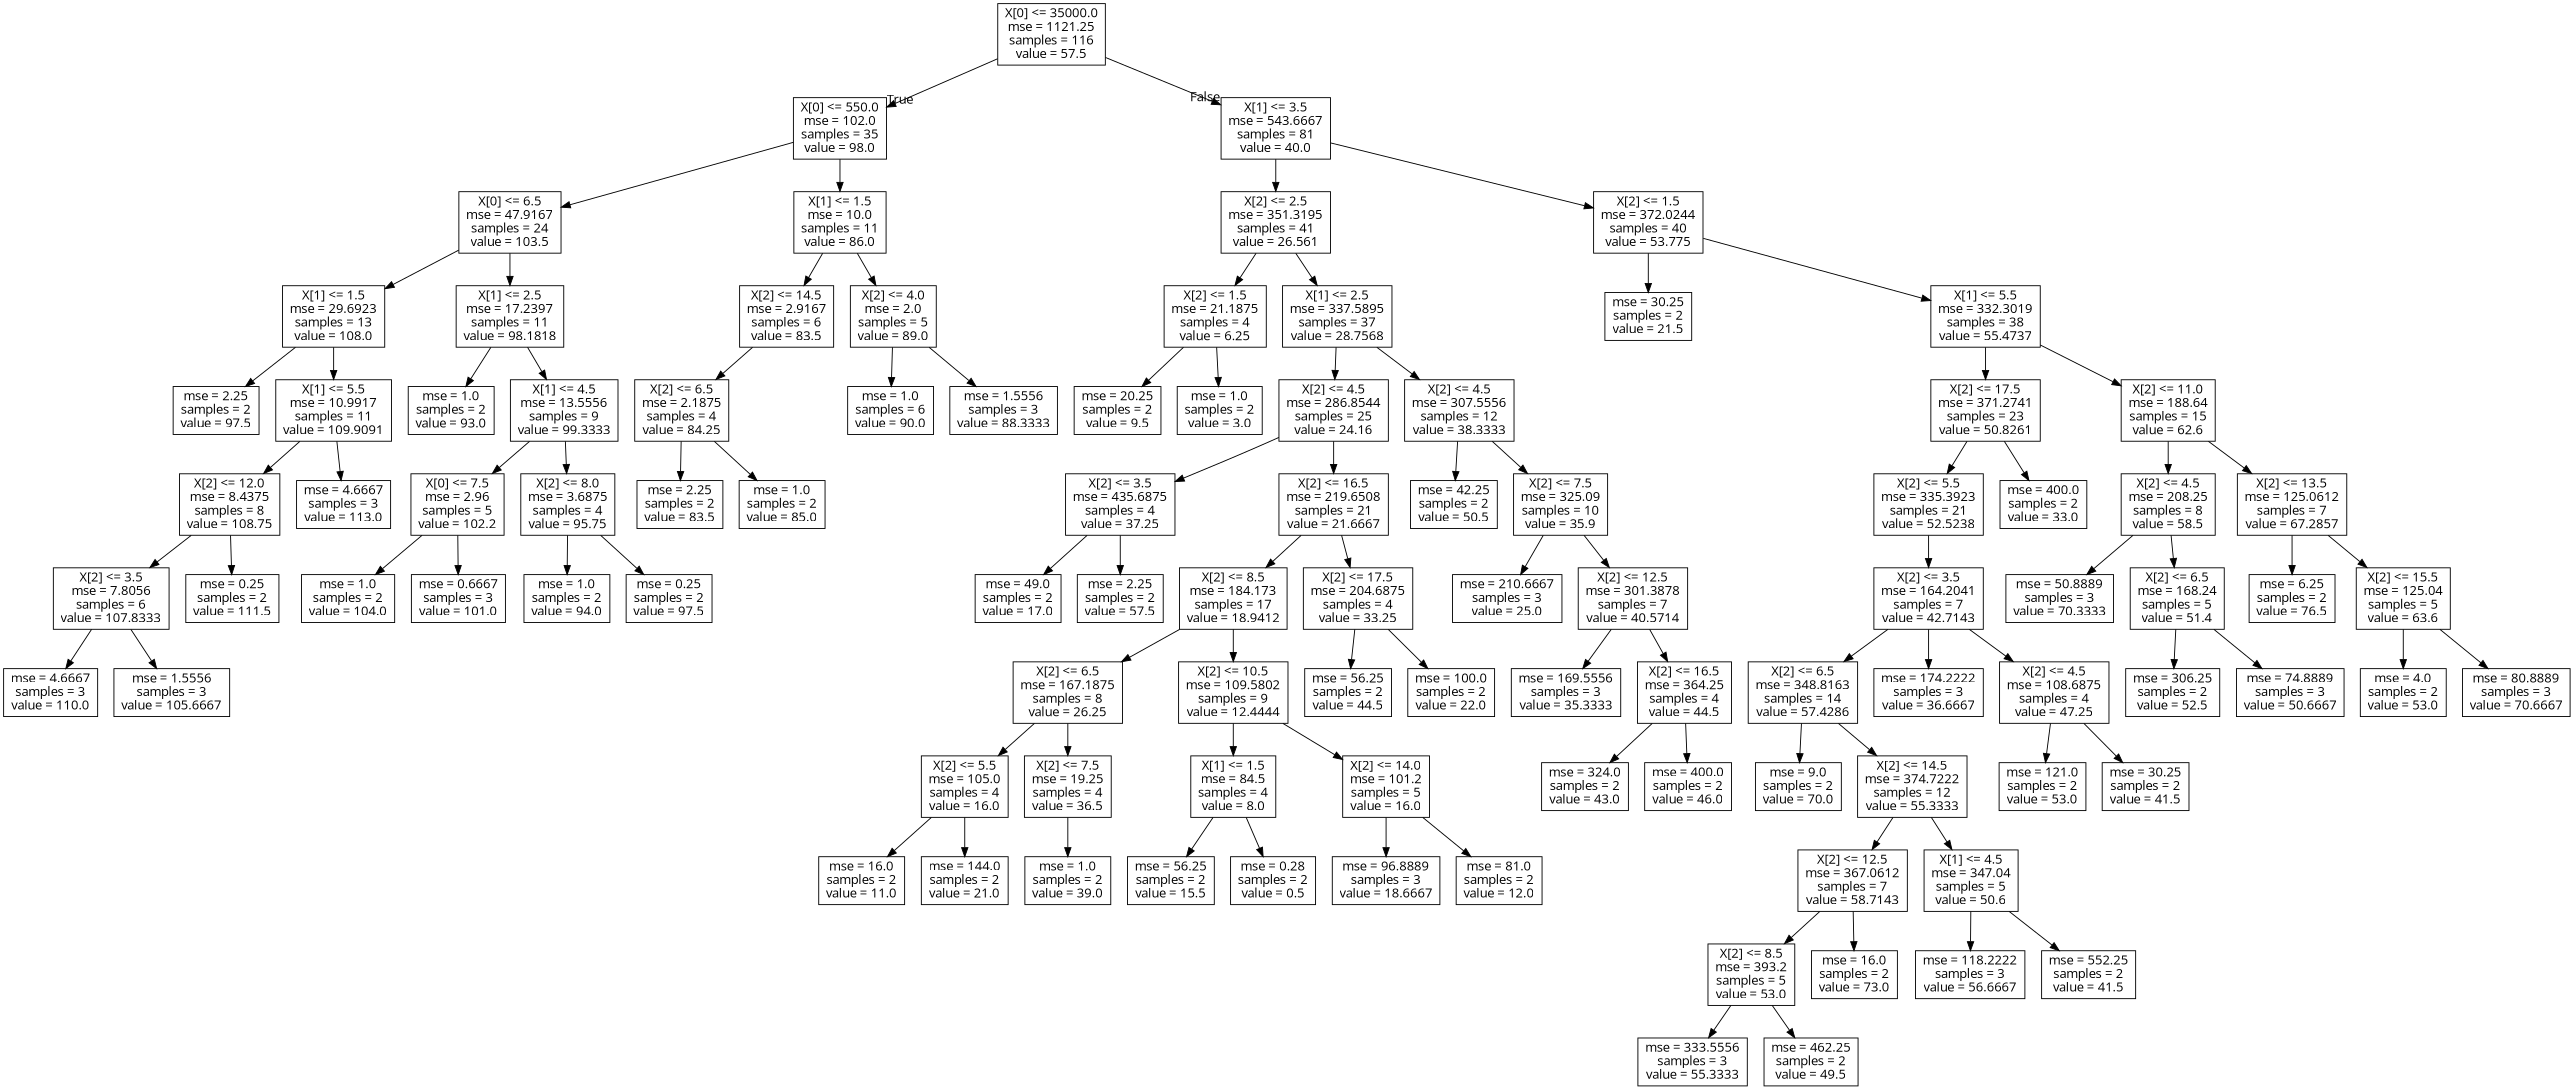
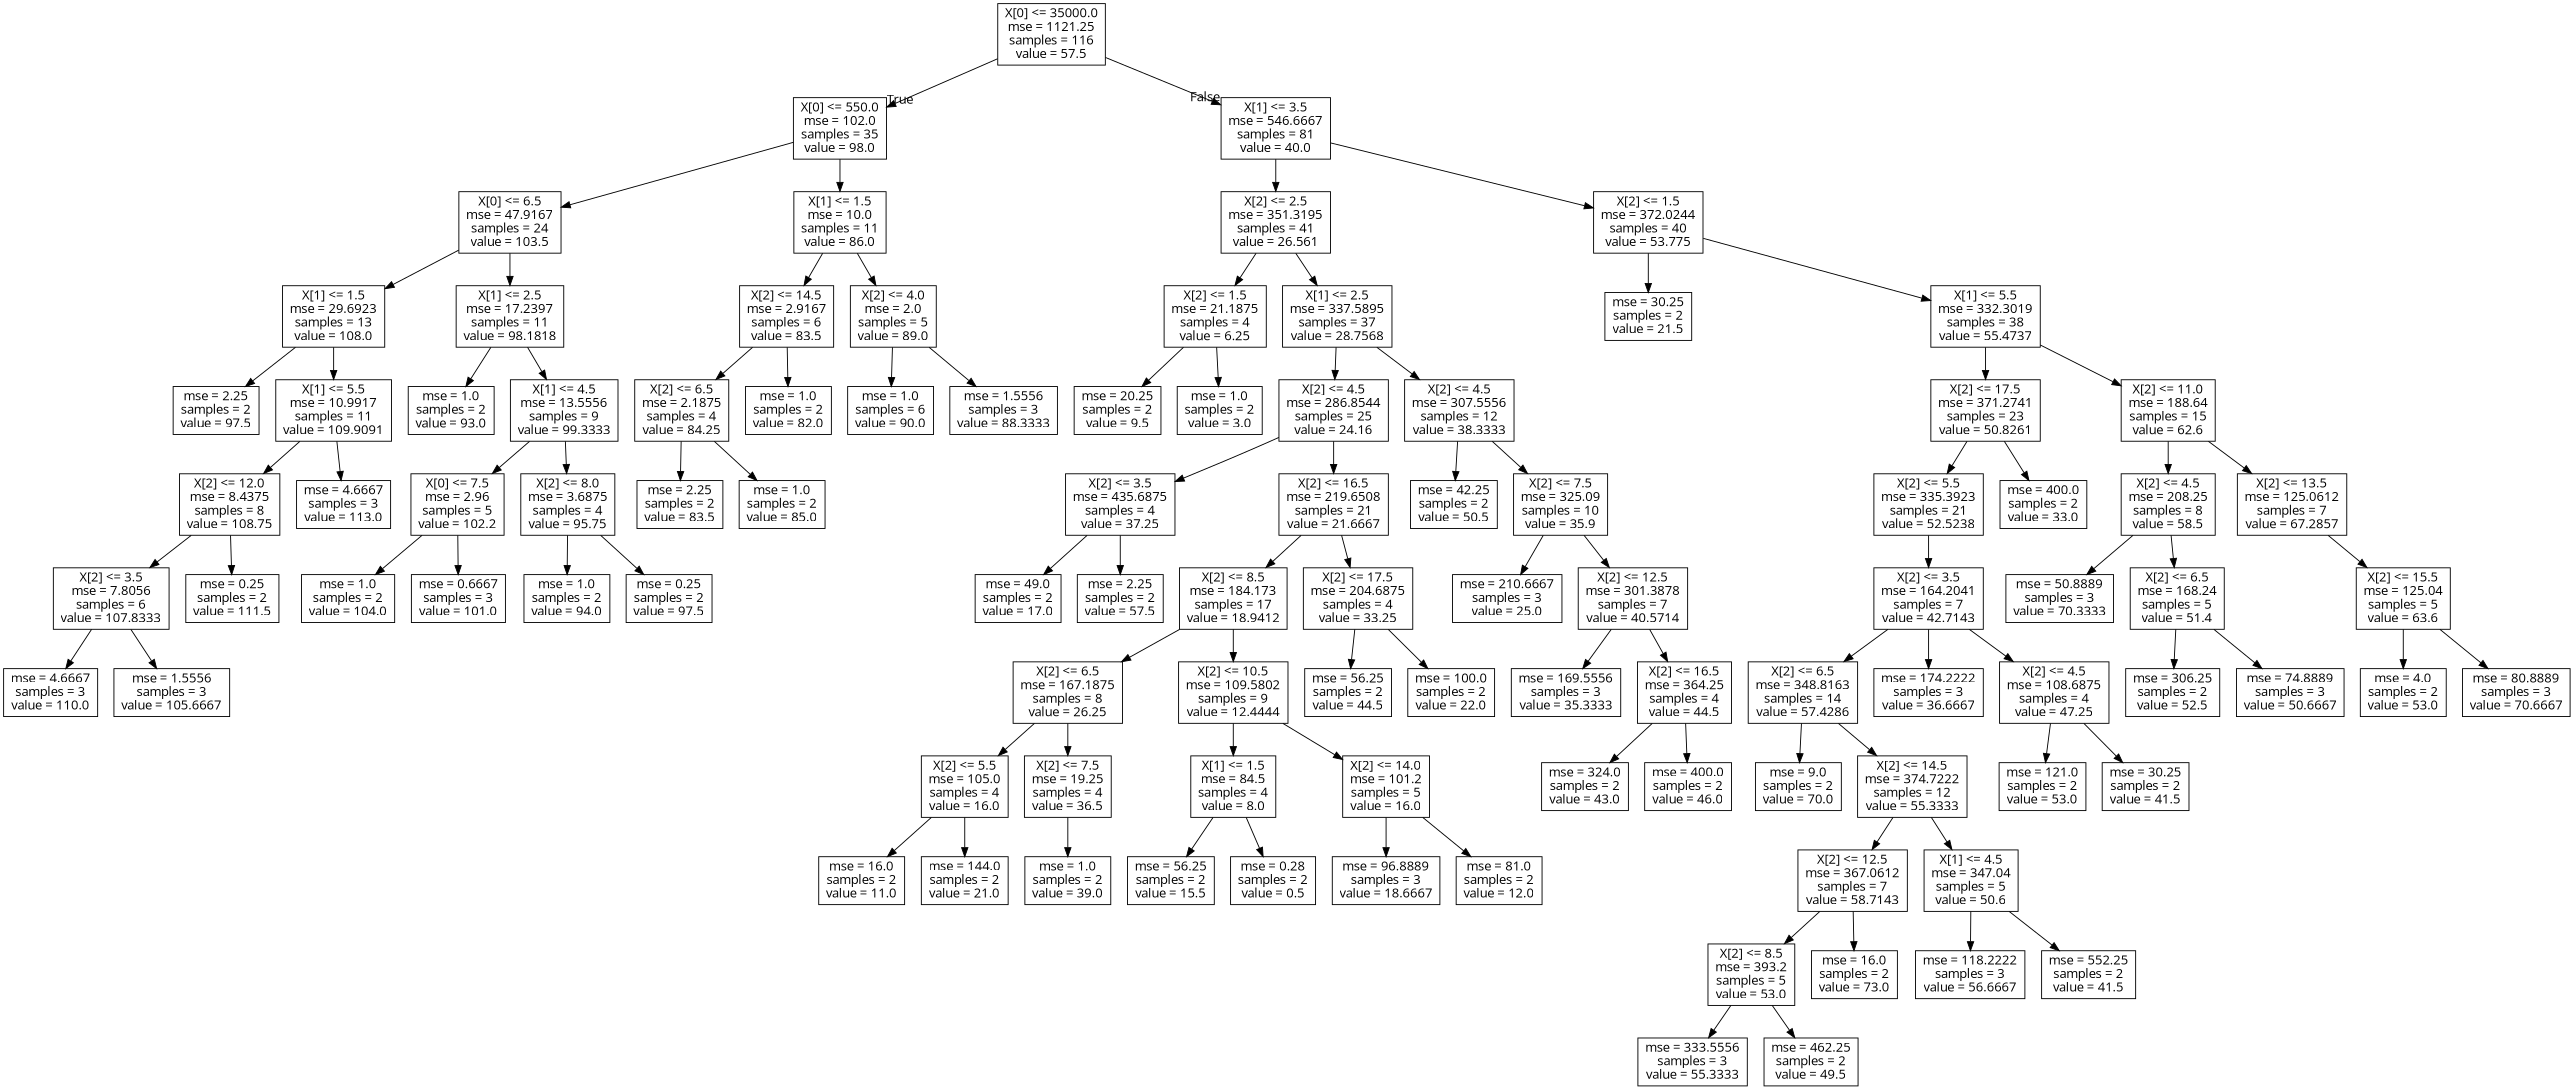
node "X[1] <= 3.5 mse = 543.6667 samples = 81 value = 40.0": label "X[1] <= 3.5 mse = 543.6667 samples = 81 value = 40.0" -> "X[1] <= 3.5 mse = 546.6667 samples = 81 value = 40.0"
node "mse = 1.0 samples = 2 value = 82.0": added
node "mse = 6.25 samples = 2 value = 76.5": removed
